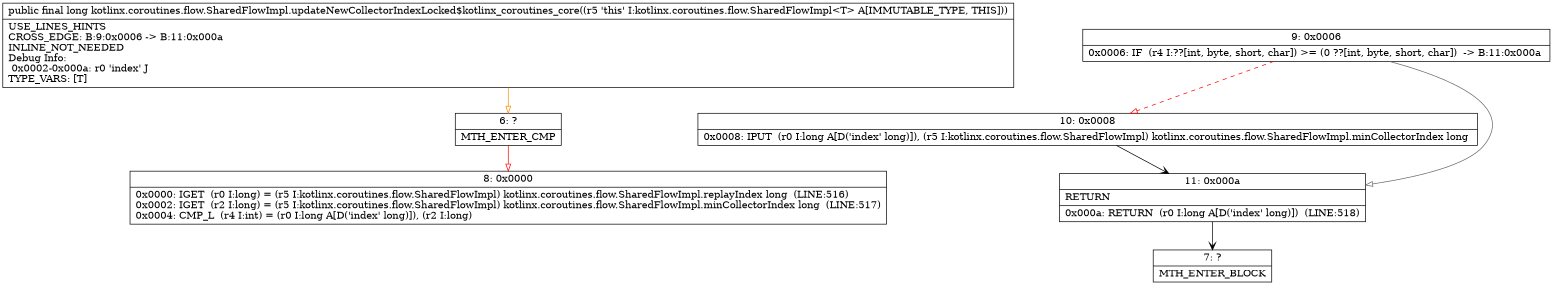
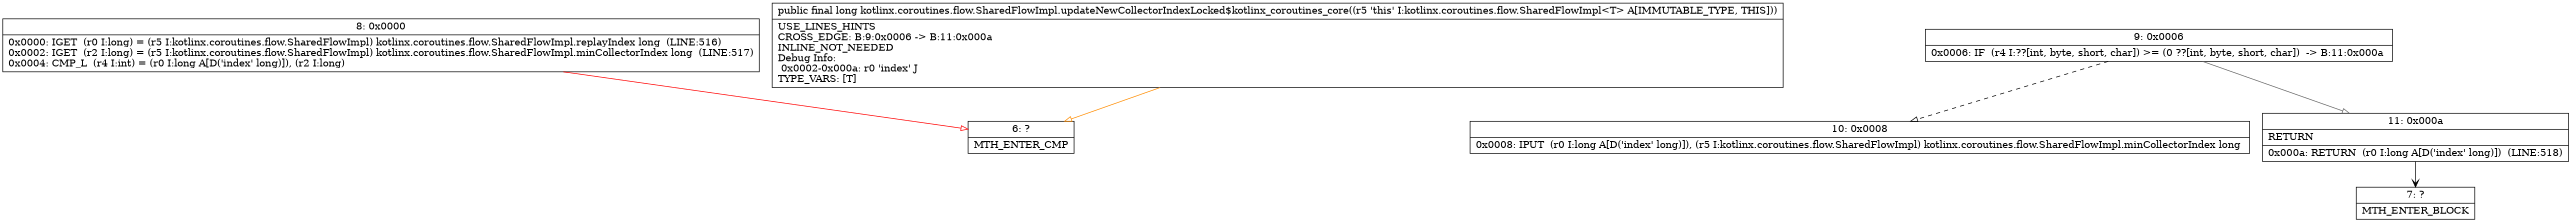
edge "9: 0x0006" -> "10: 0x0008": color red -> black
edge "6: ?" -> "8: 0x0000": reversed
edge "10: 0x0008" -> "11: 0x000a": removed
